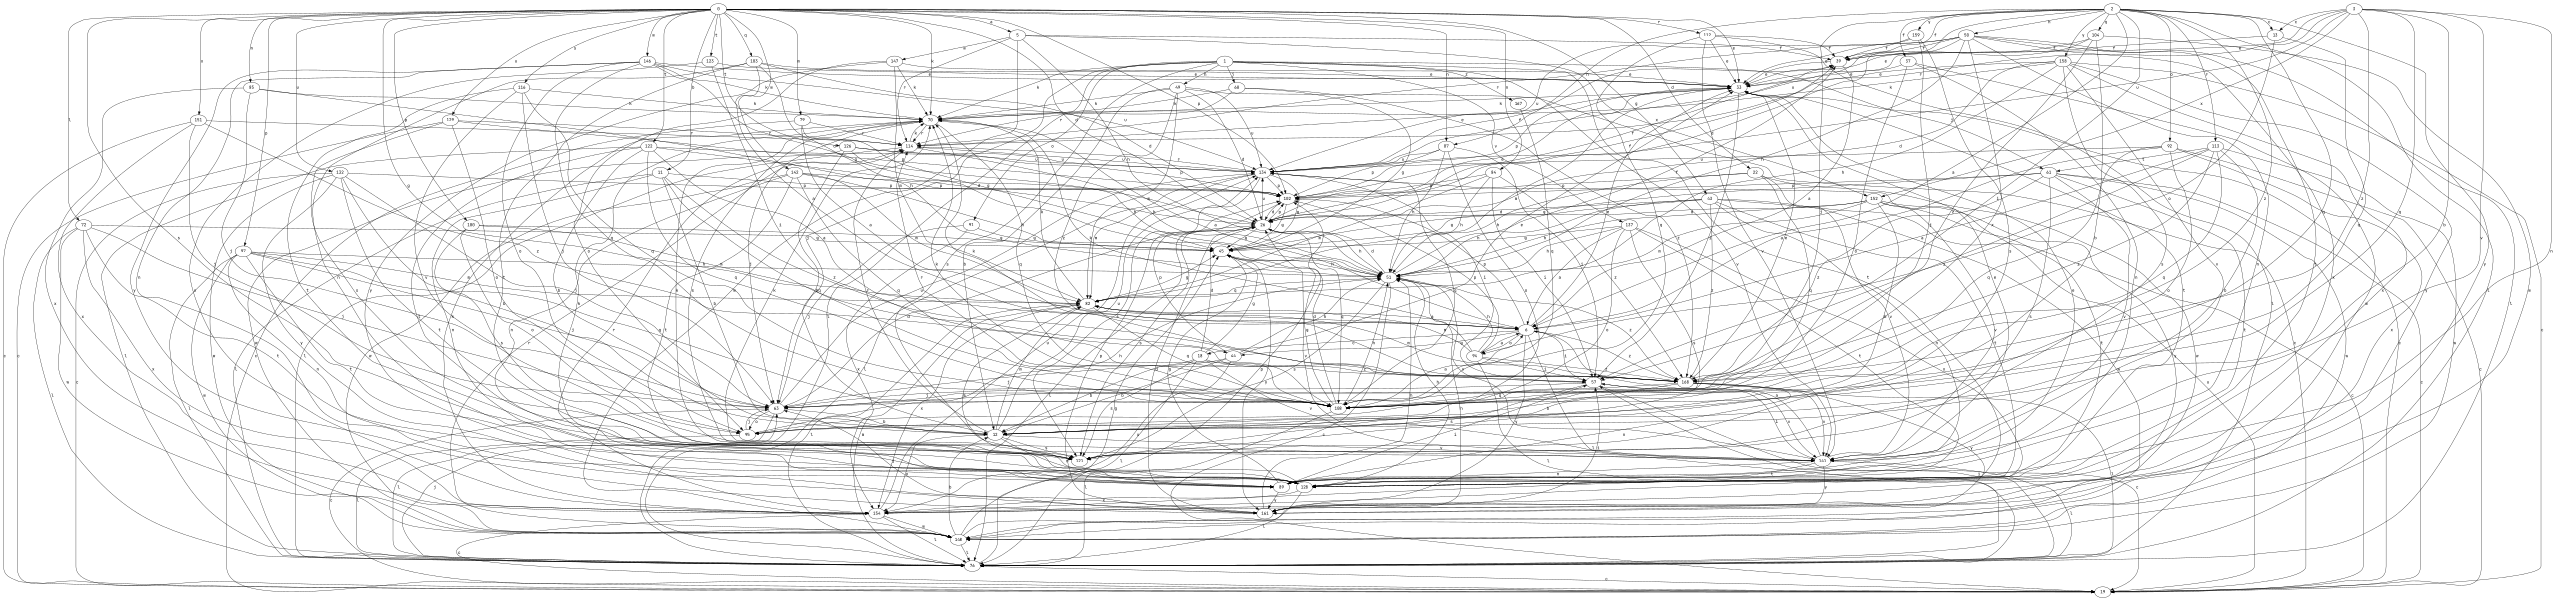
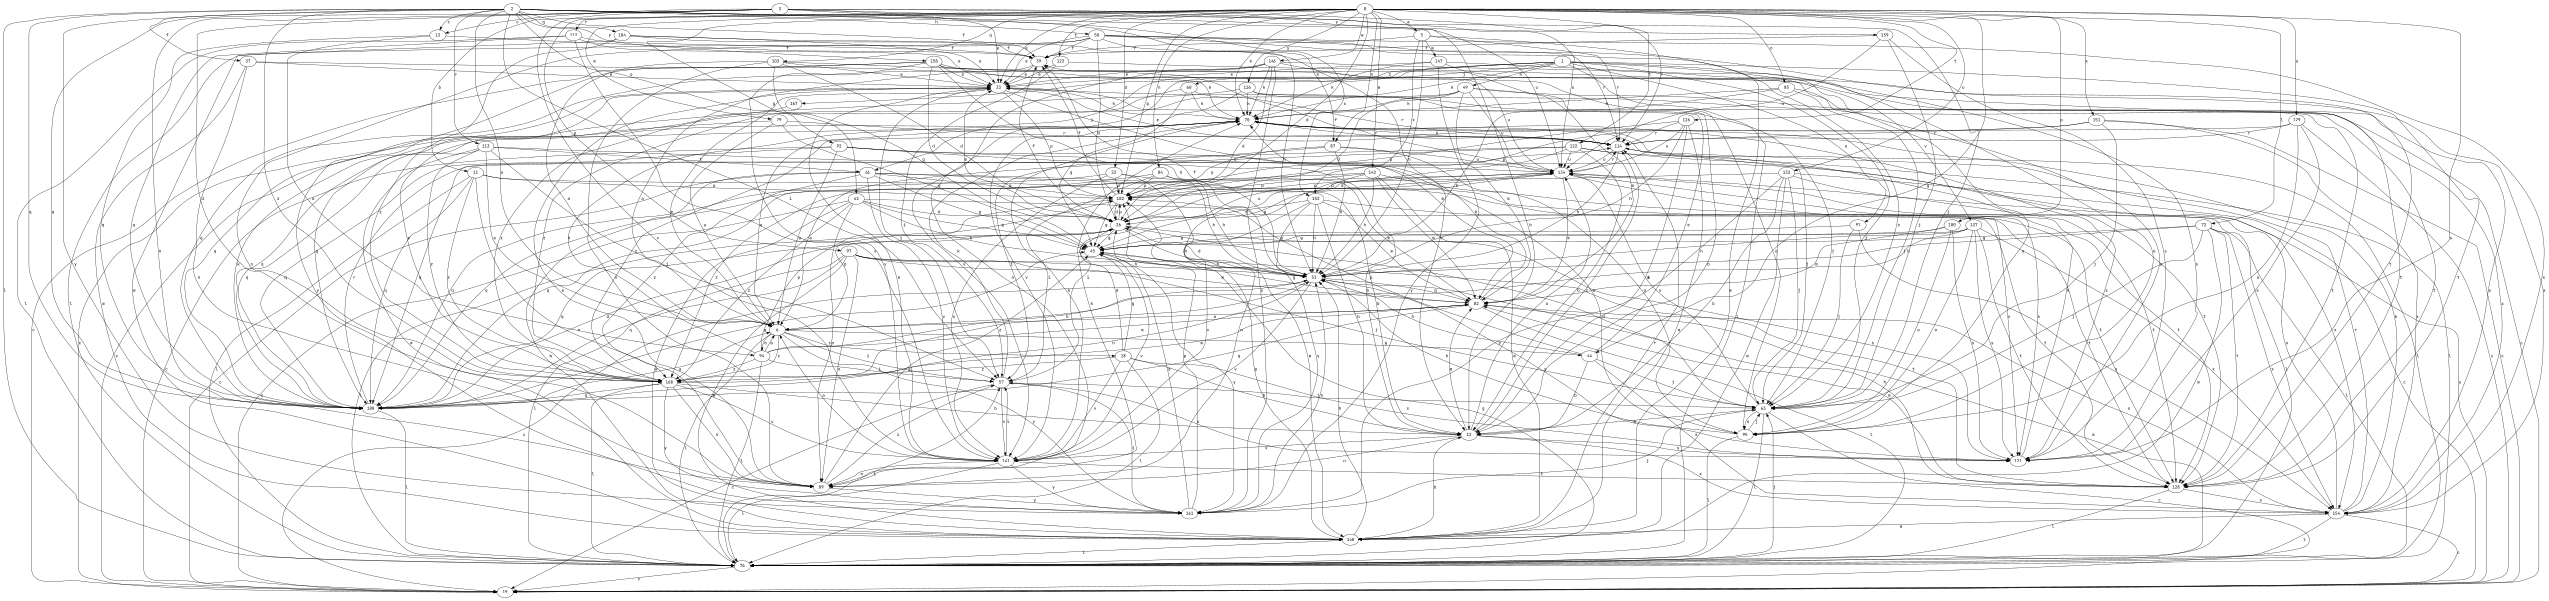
edge "126" -> "114": added, label "r"
edge "72" -> "51": added, label "h"
